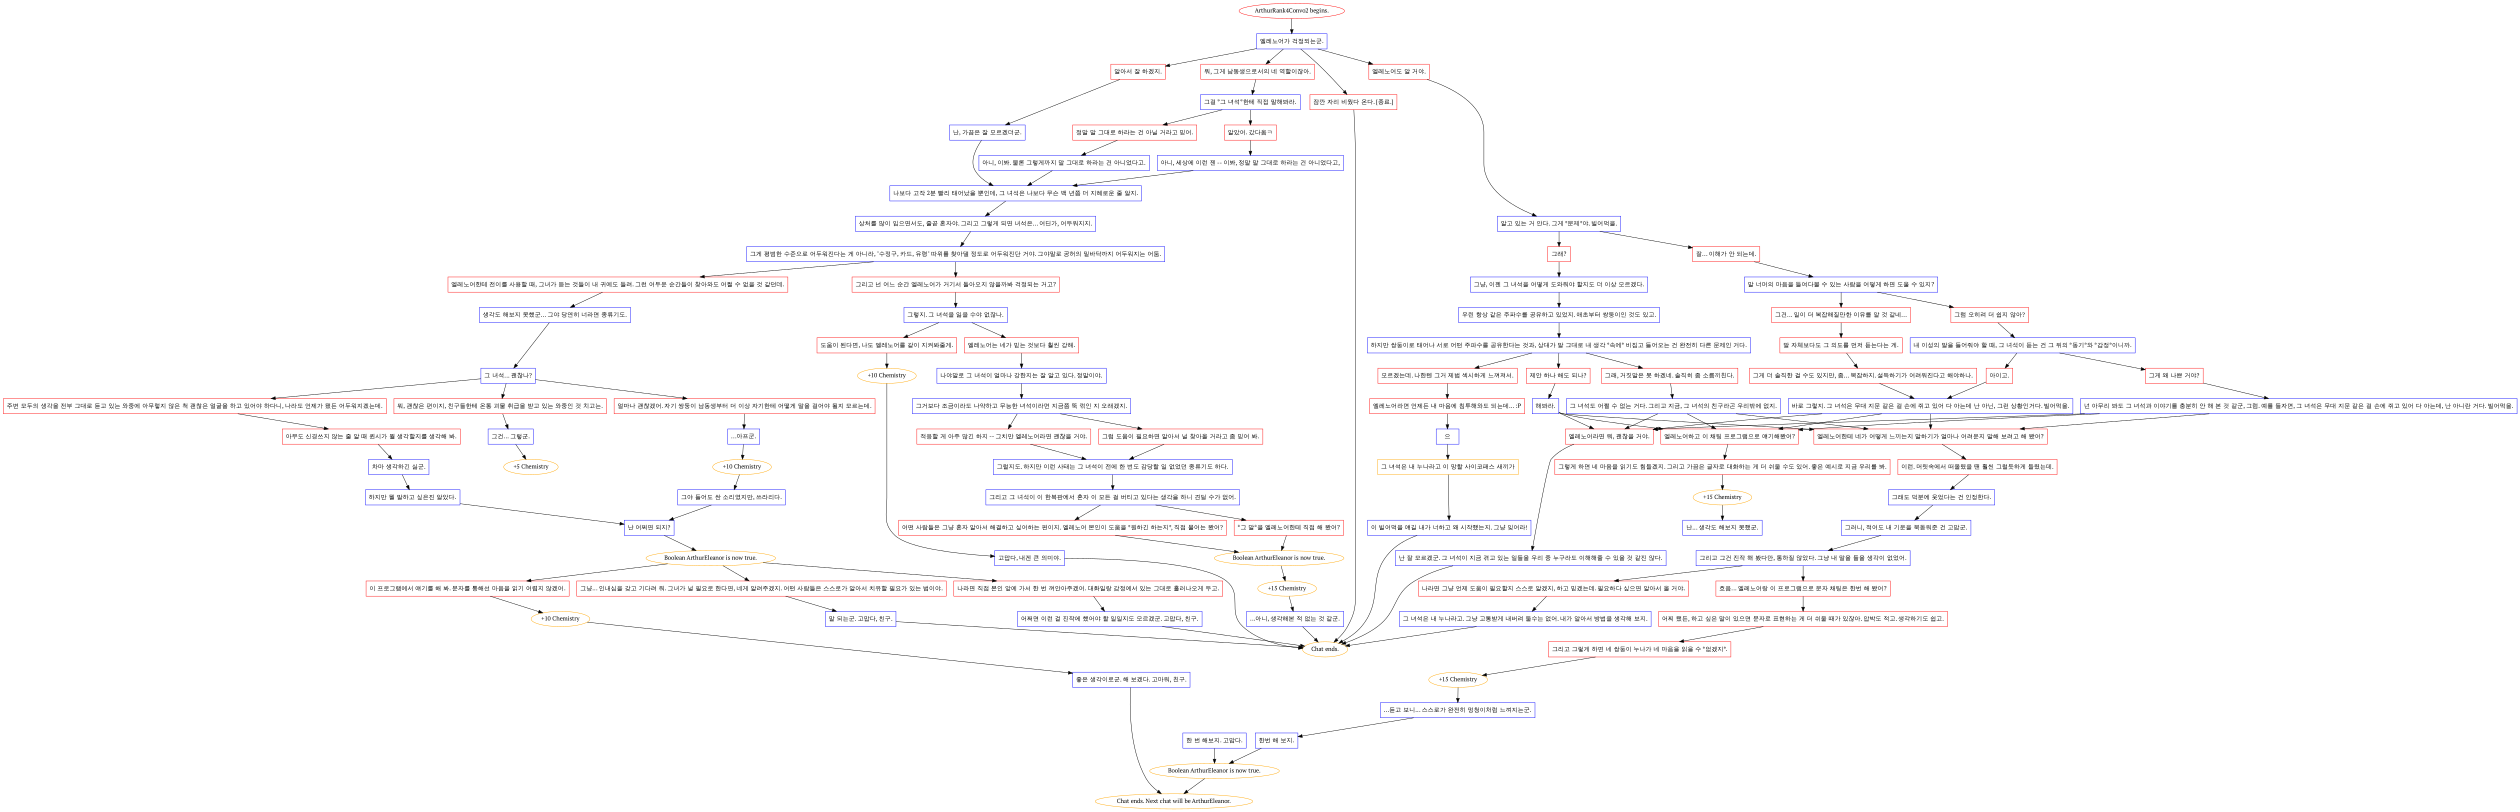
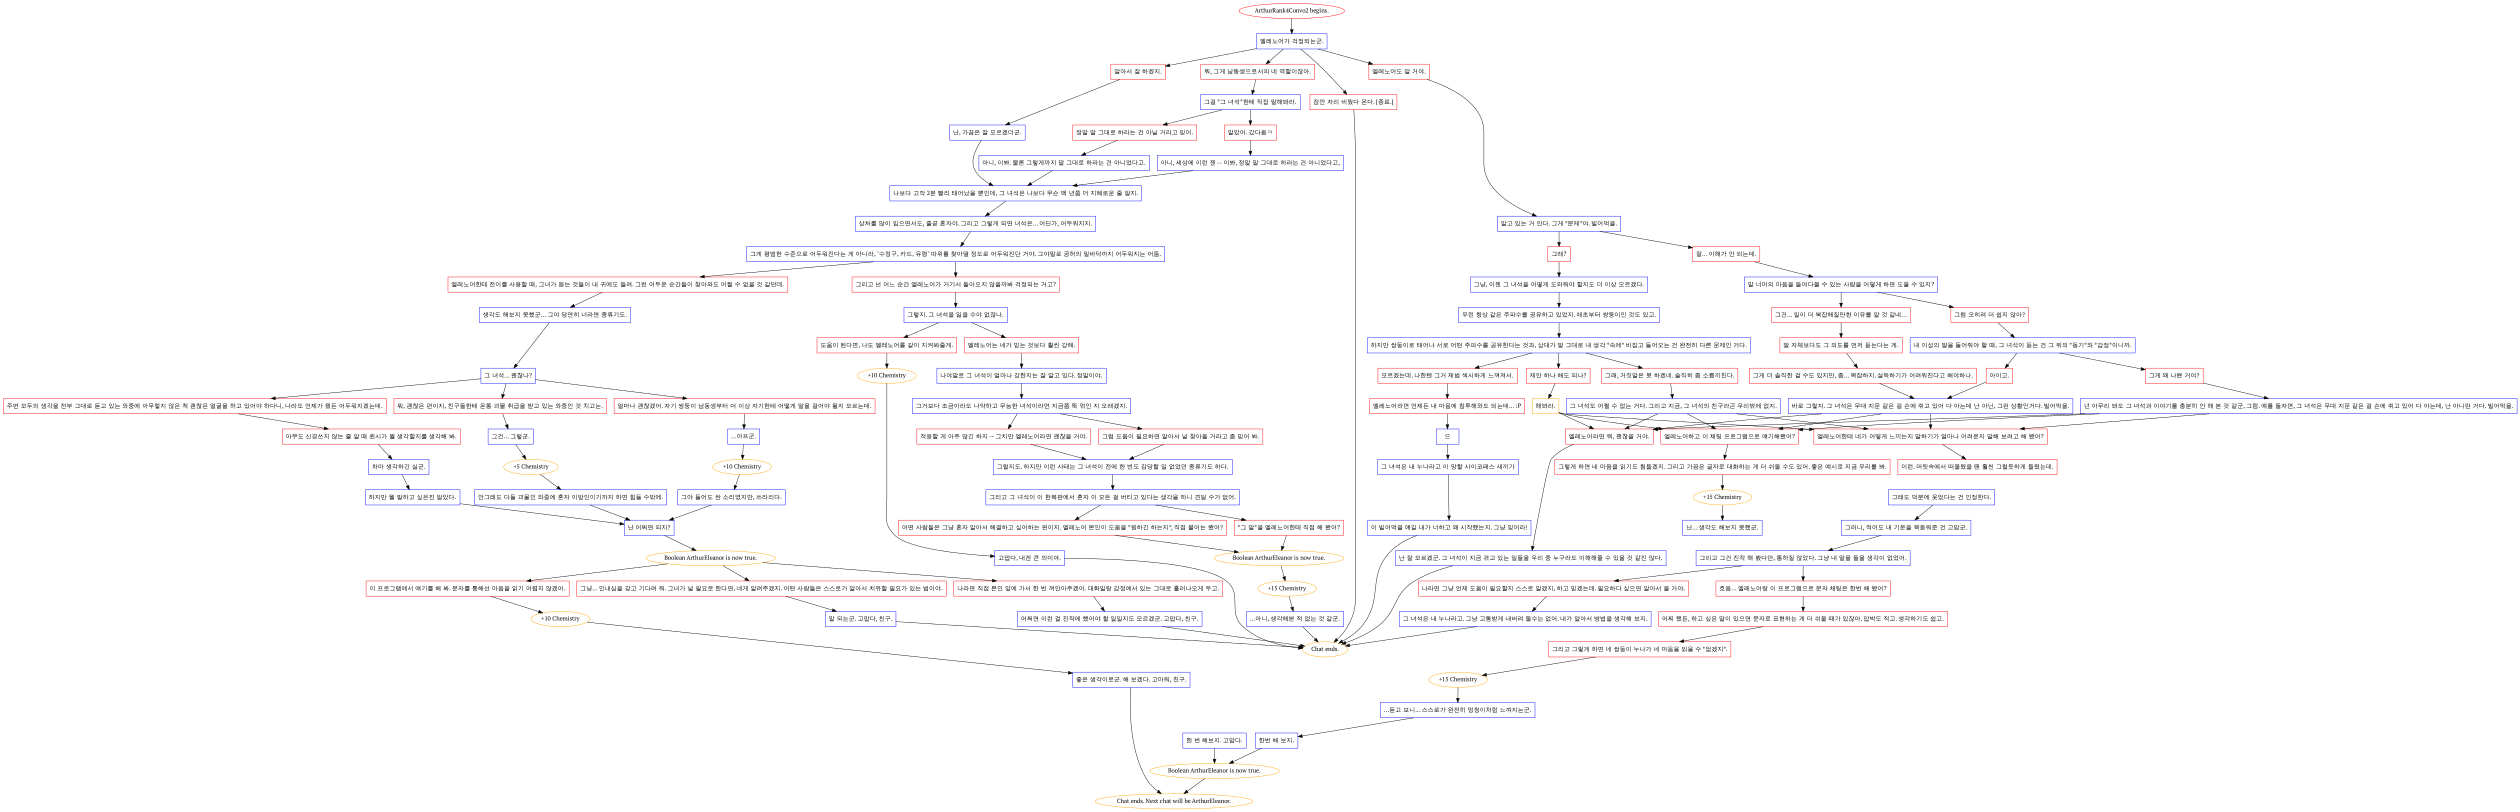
node "해봐라.": color blue -> orange
node "그 녀석은 내 누나라고 이 망할 사이코패스 새끼가": color orange -> blue
edge "이런. 머릿속에서 떠올렸을 땐 훨씬 그럴듯하게 들렸는데." -> "그래도 덕분에 웃었다는 건 인정한다.": removed
node "안그래도 다들 괴물인 와중에 혼자 이방인이기까지 하면 힘들 수밖에.": added
